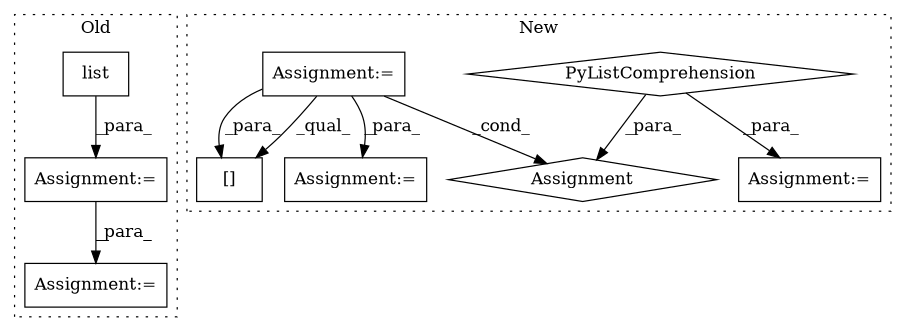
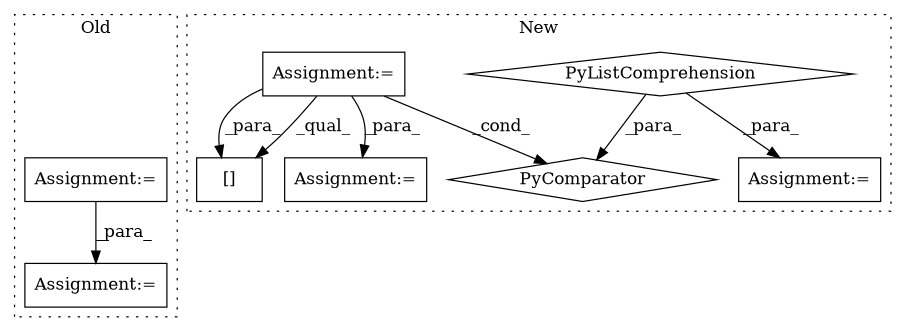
node "list": removed
node "Assignment": label "Assignment" -> "PyComparator"
